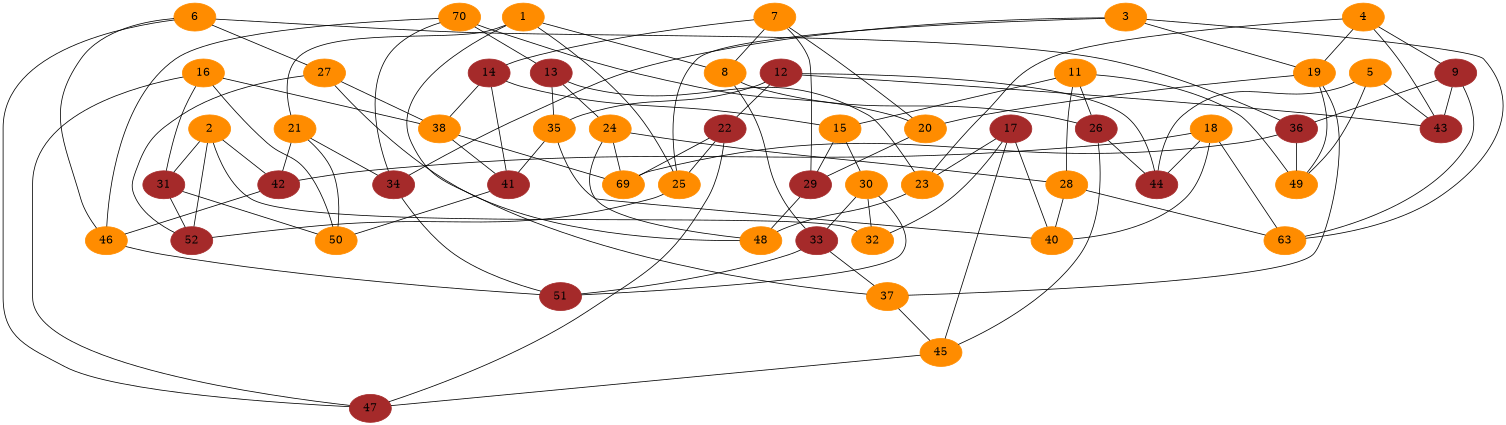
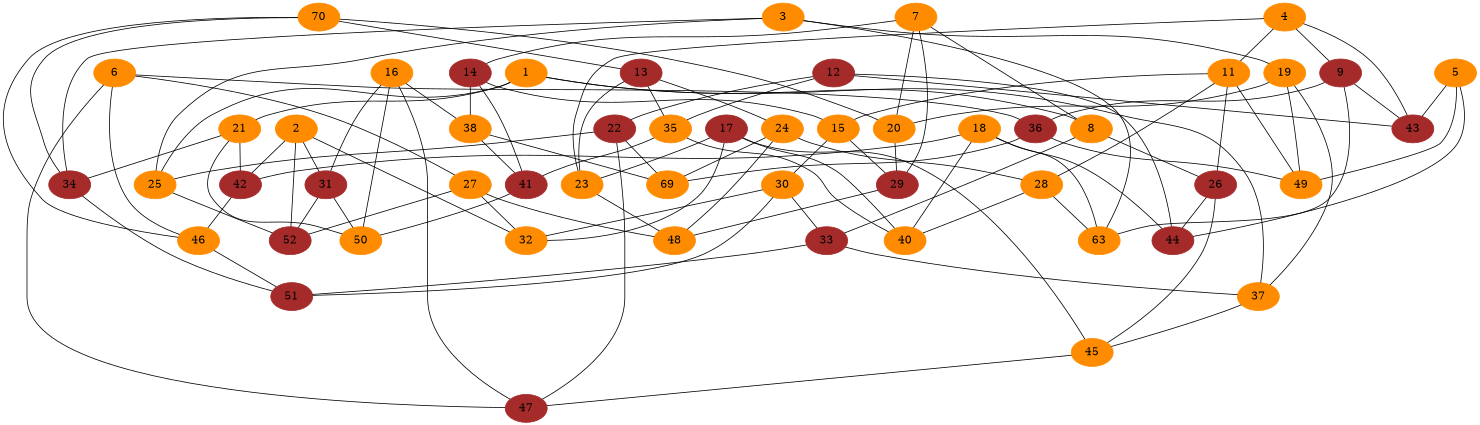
edge "4" -- "19": now "4" -- "11"
edge "27" -- "38": now "27" -- "32"
